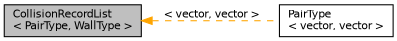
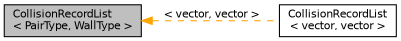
node "PairType < vector, vector >": label "PairType < vector, vector >" -> "CollisionRecordList < vector, vector >"
